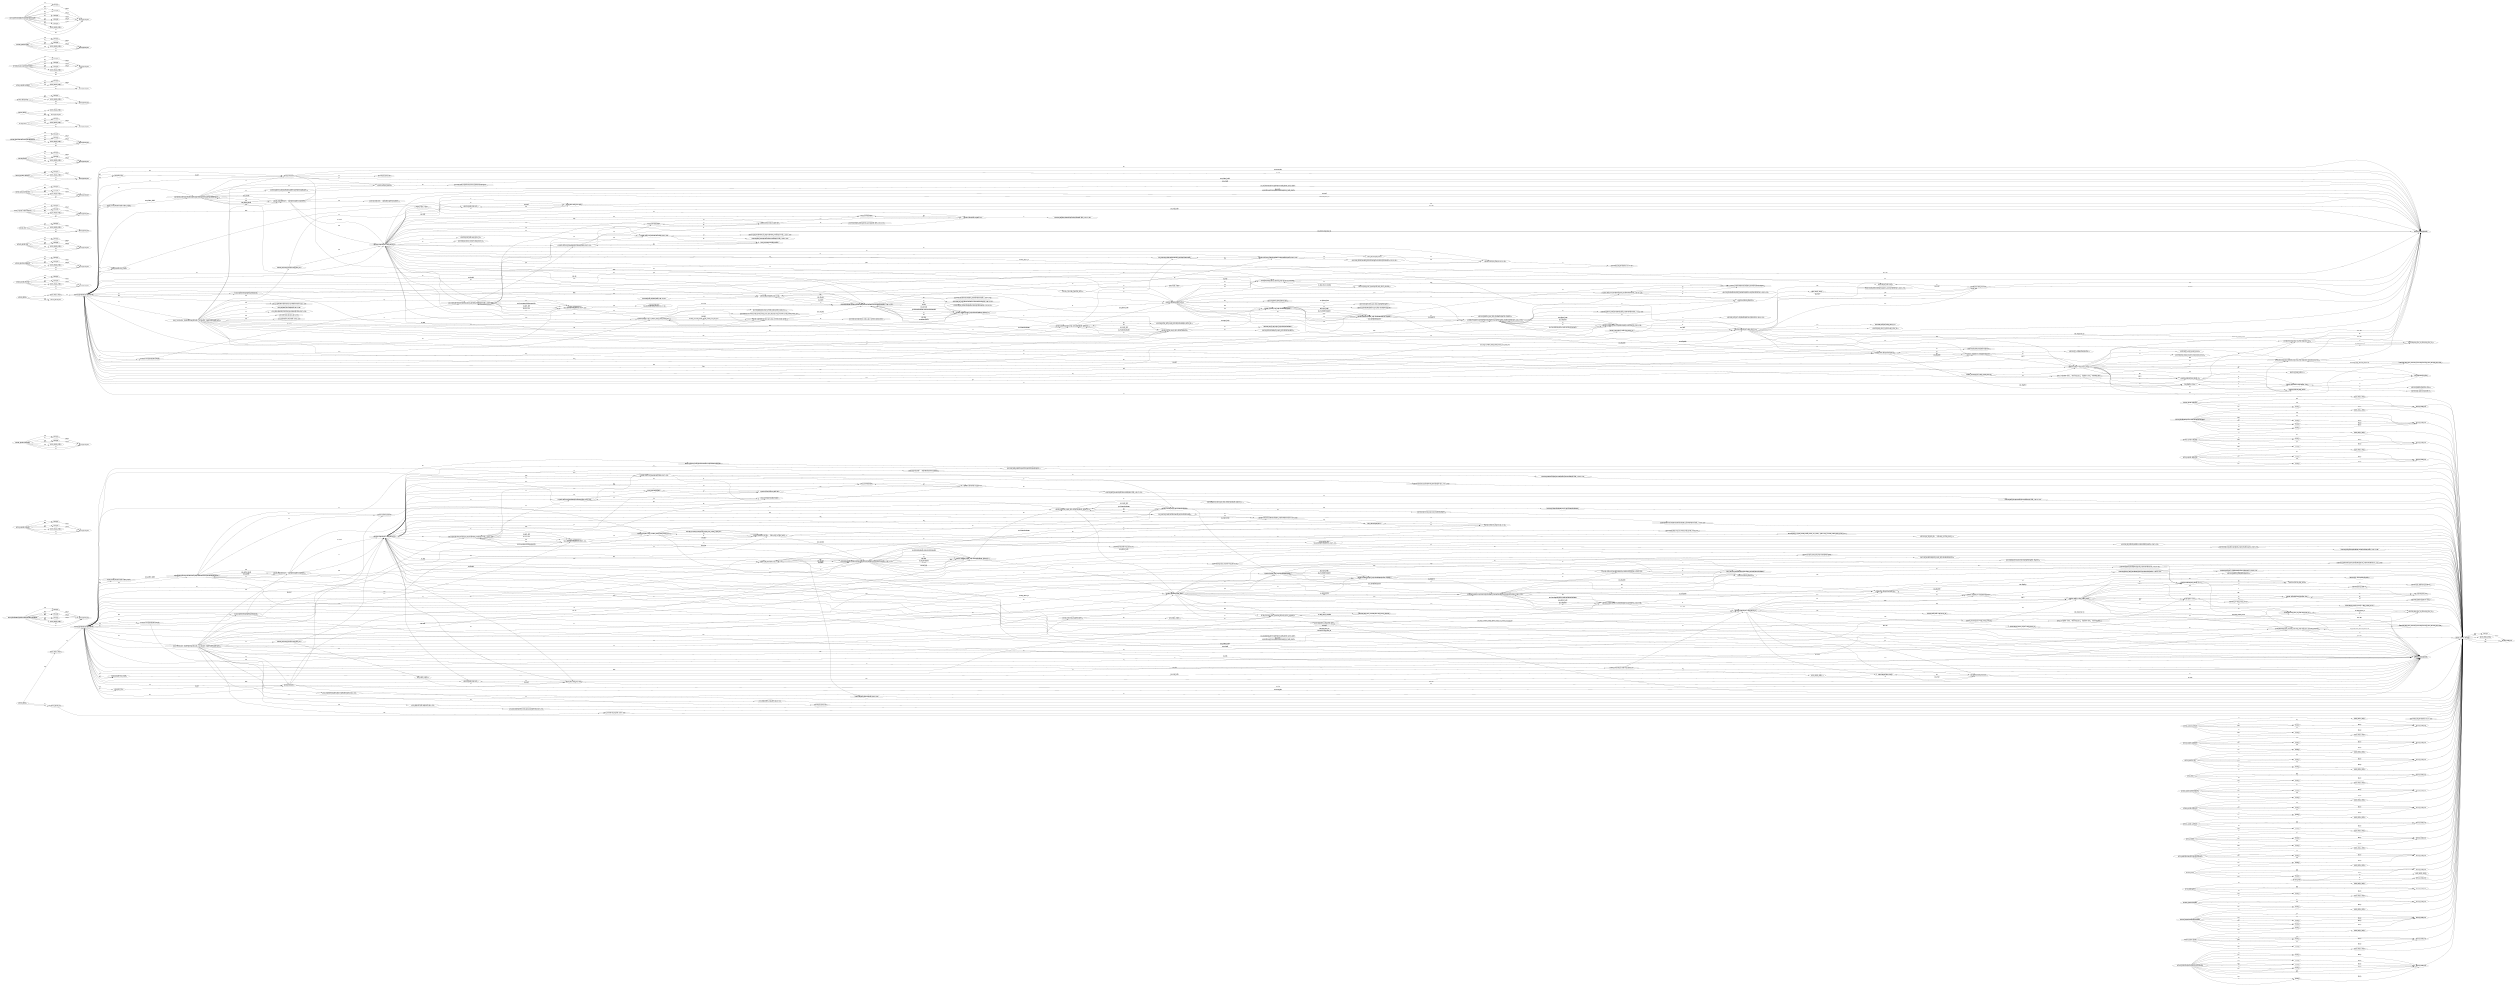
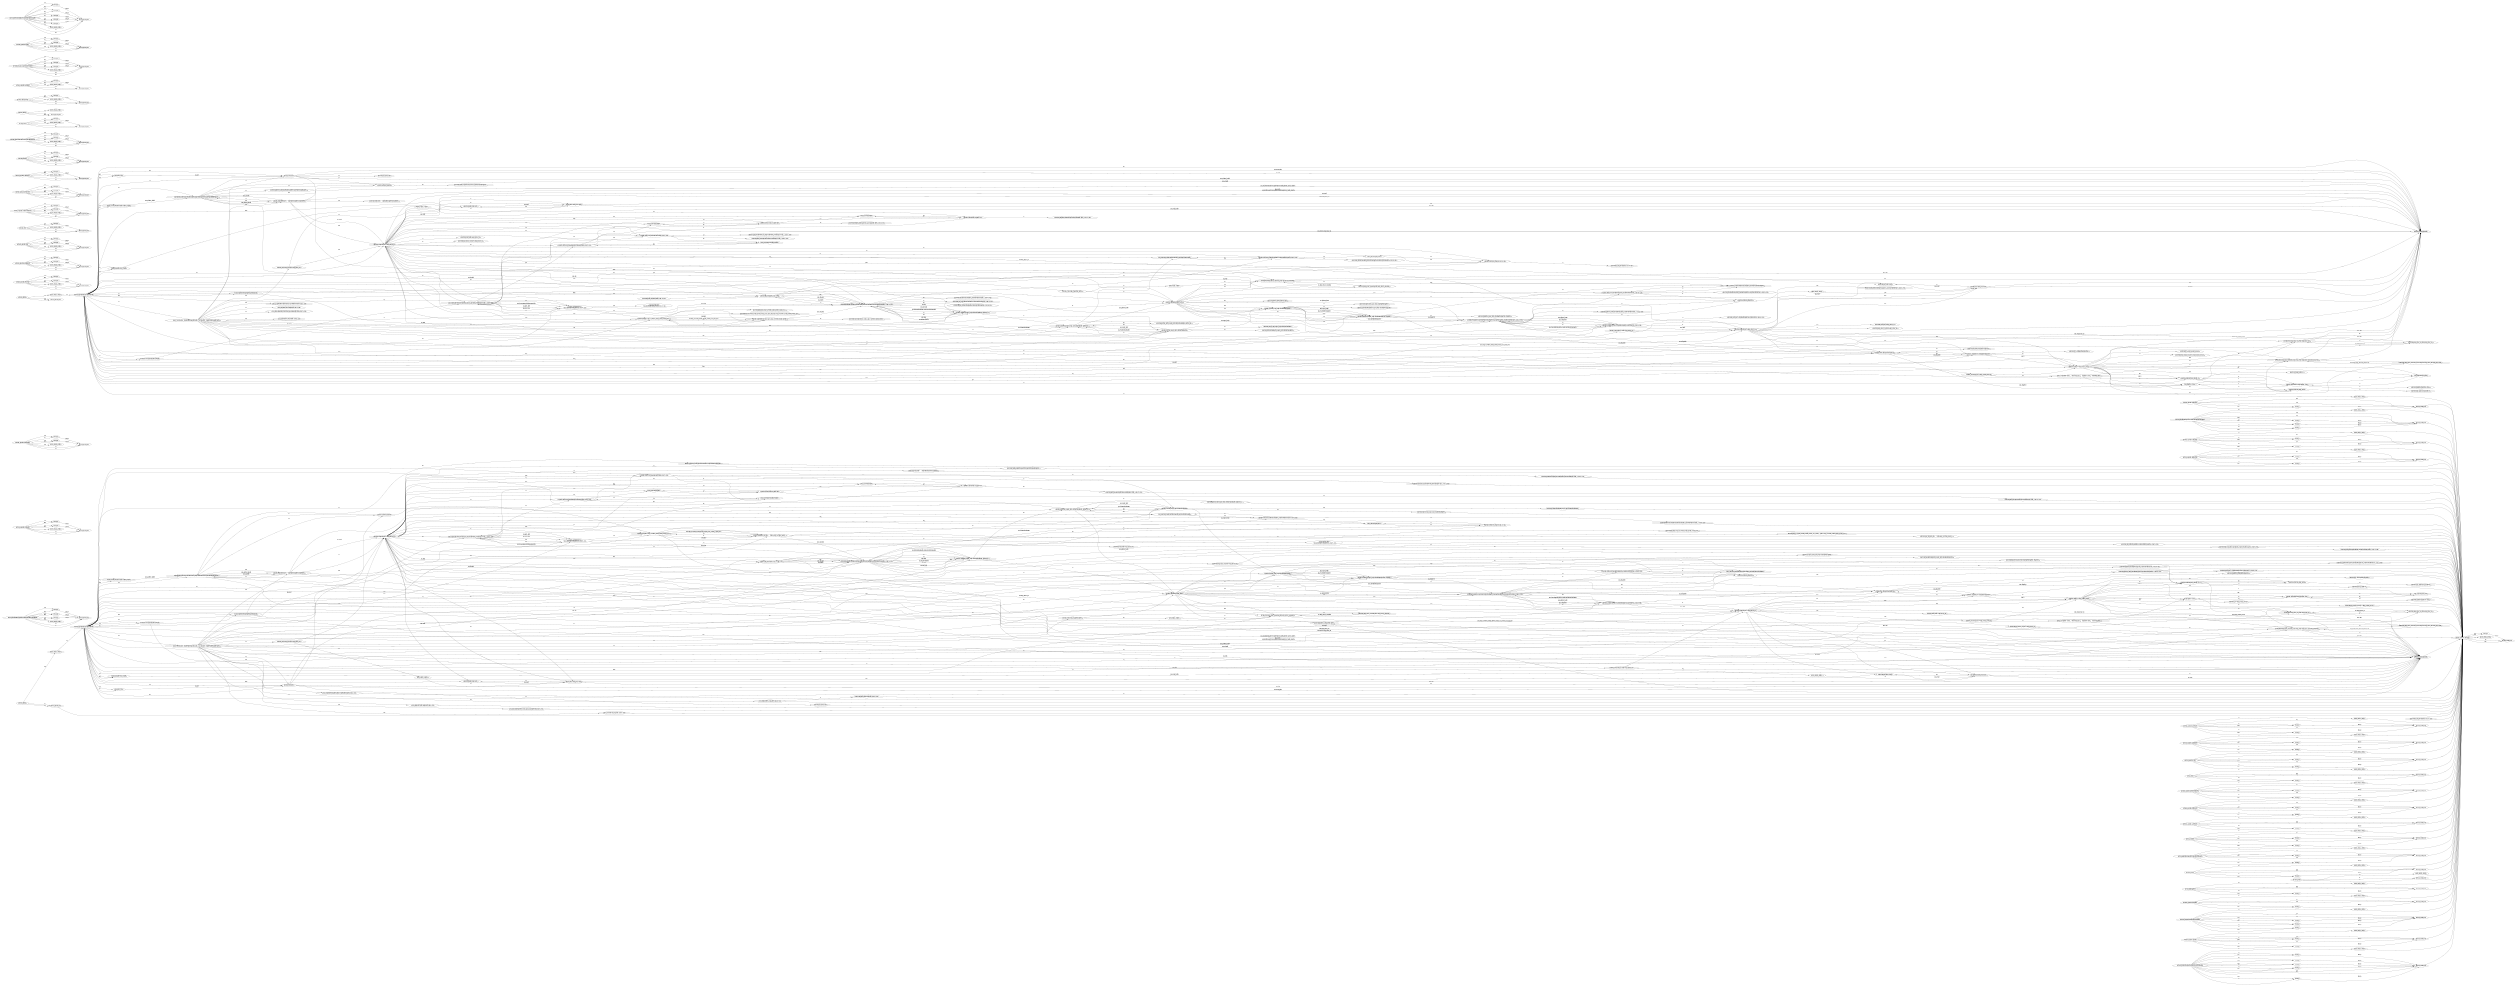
edge "<(IDENTIFIER,std,std::move(handle))<SUB>19</SUB>>" -> "<(std.move,std::move(handle))<SUB>19</SUB>>": now "<(<operator>.fieldAccess,std::move)<SUB>19</SUB>>" -> "<(std.move,std::move(handle))<SUB>19</SUB>>"
node "<(LOCAL,bool read_only: bool)<SUB>16</SUB>>": removed
edge "<(std.move,std::move(handle))<SUB>20</SUB>>" -> "<(IDENTIFIER,handle,std::move(handle))<SUB>20</SUB>>": now "<(LOCAL,MojoHandle h: MojoHandle)<SUB>30</SUB>>" -> "<(IDENTIFIER,handle,std::move(handle))<SUB>20</SUB>>"
